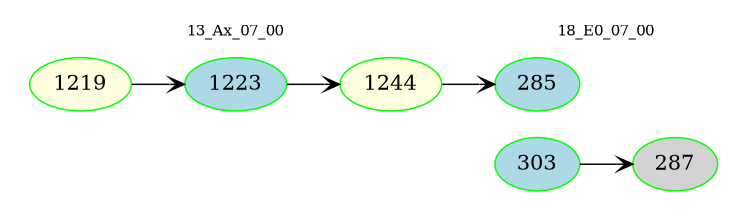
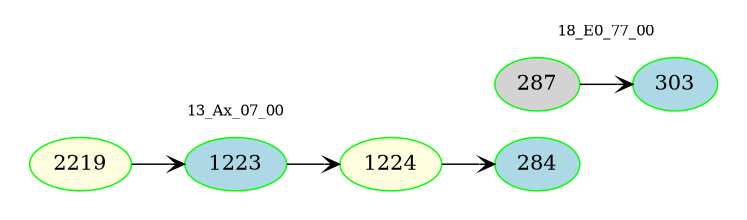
cluster "18_E0_07_00": label "18_E0_07_00" -> "18_E0_77_00"
node "1219": label "1219" -> "2219"
node "1244": label "1244" -> "1224"
node "285": label "285" -> "284"
edge "303" -> "287": reversed
